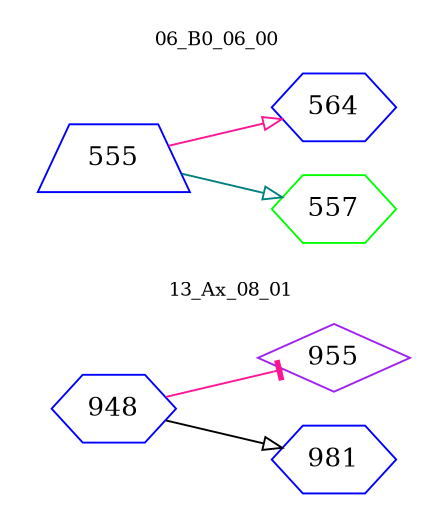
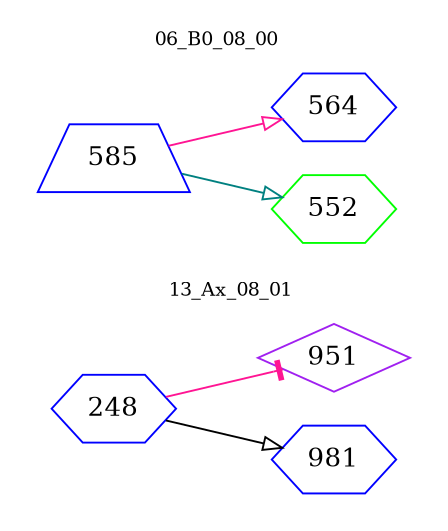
cluster "06_B0_06_00": label "06_B0_06_00" -> "06_B0_08_00"
node "555": label "555" -> "585"
node "557": label "557" -> "552"
node "955": label "955" -> "951"
node "948": label "948" -> "248"
